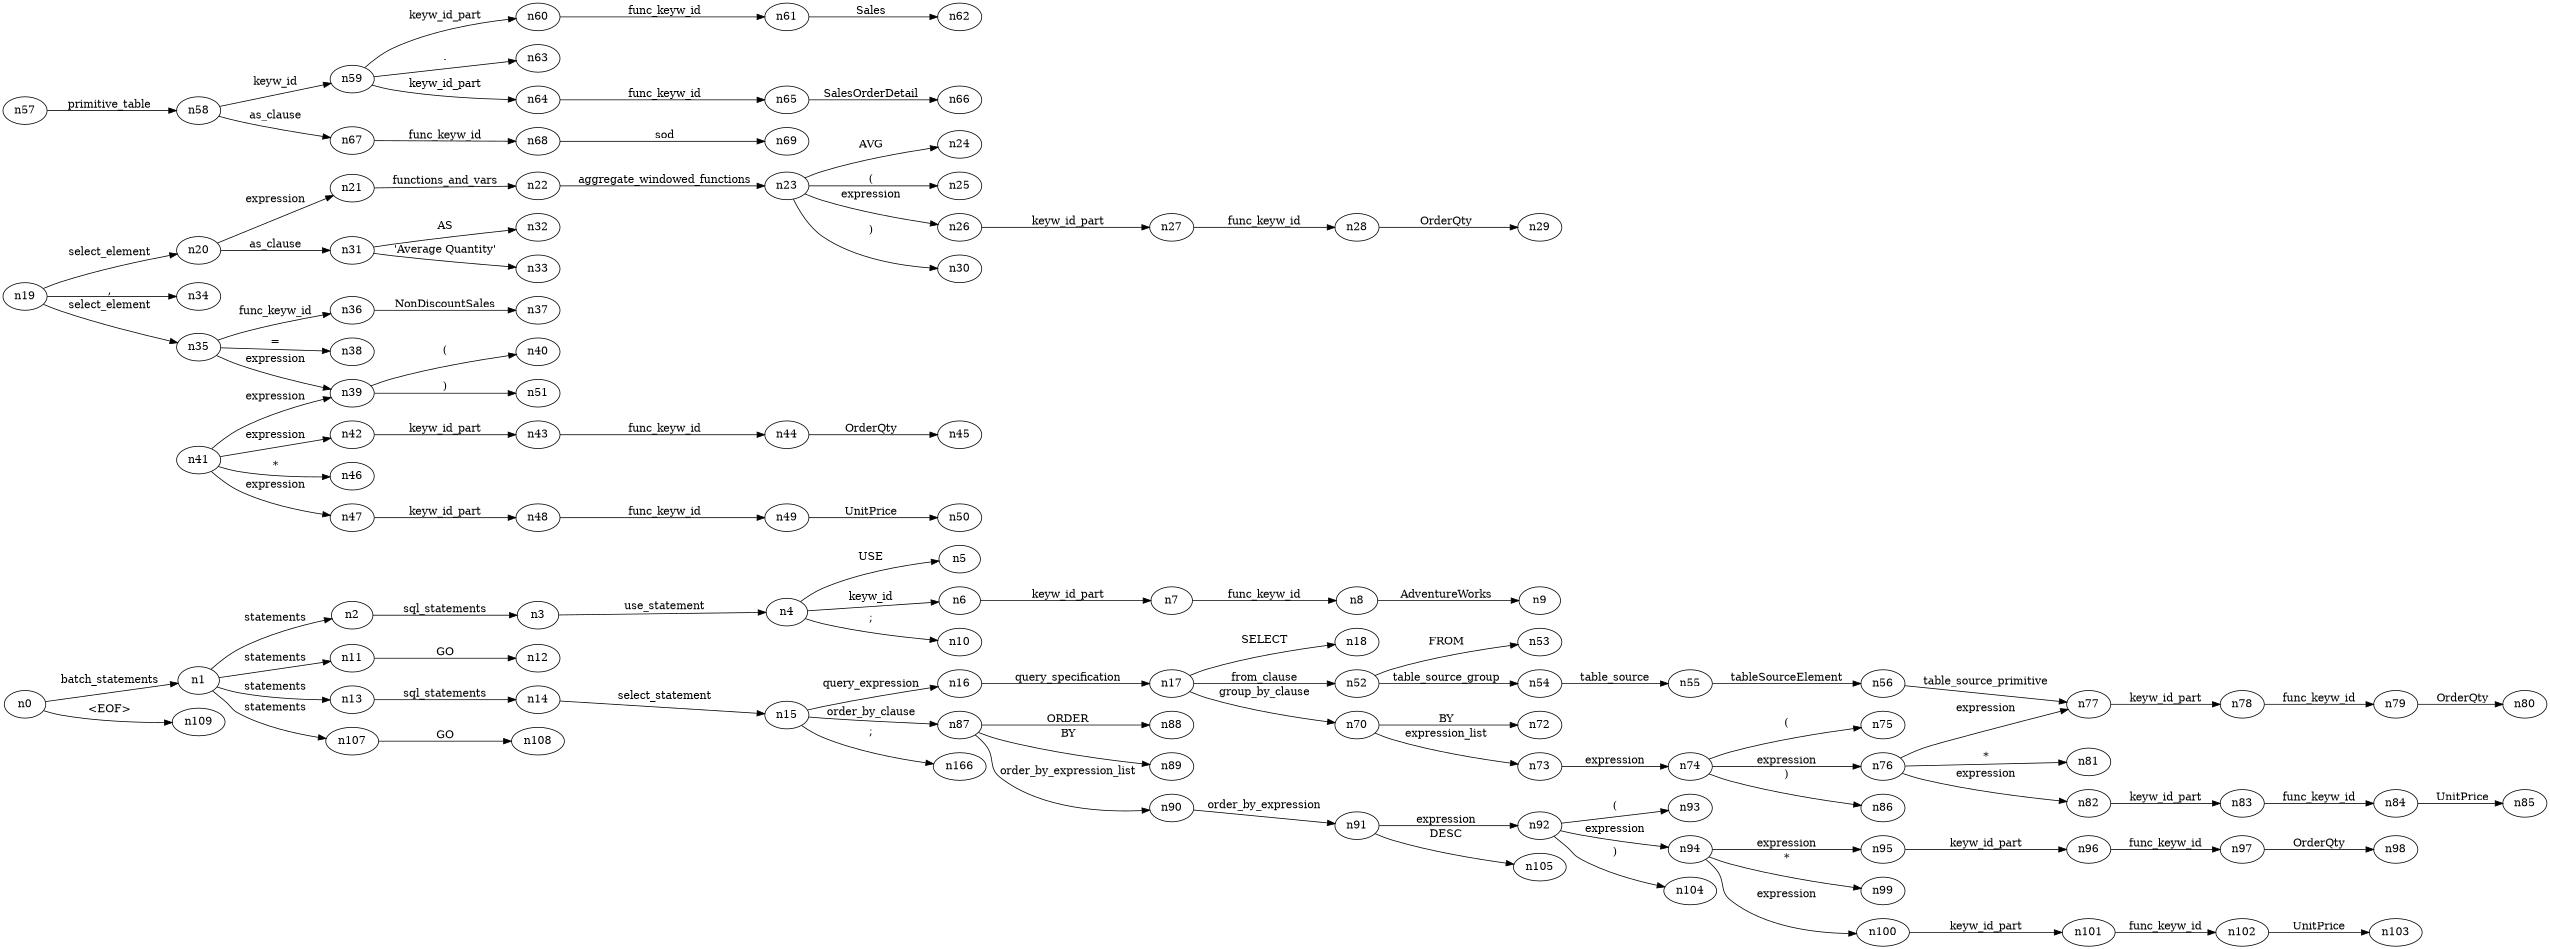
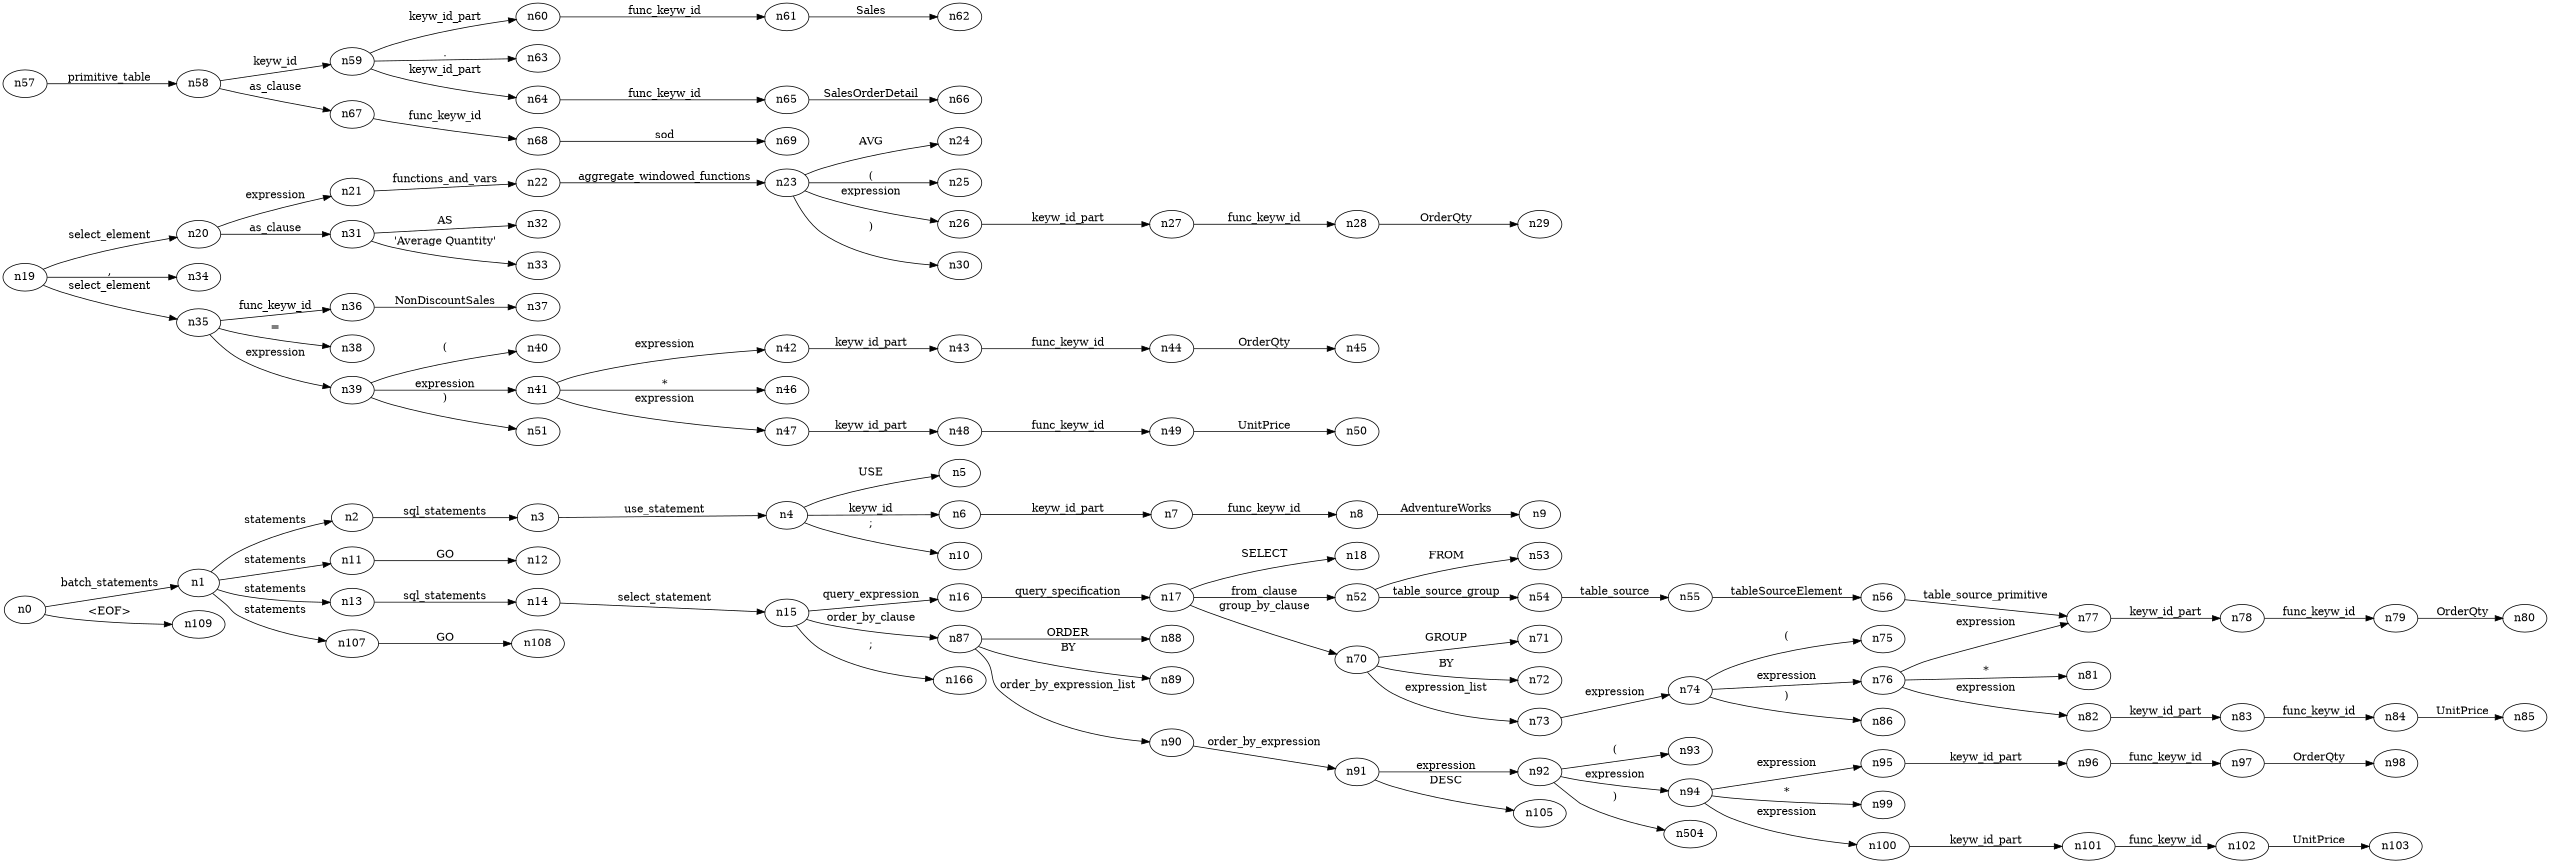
edge "n41" -> "n39": reversed
node "n71": added
node "n104": label "n104" -> "n504"
